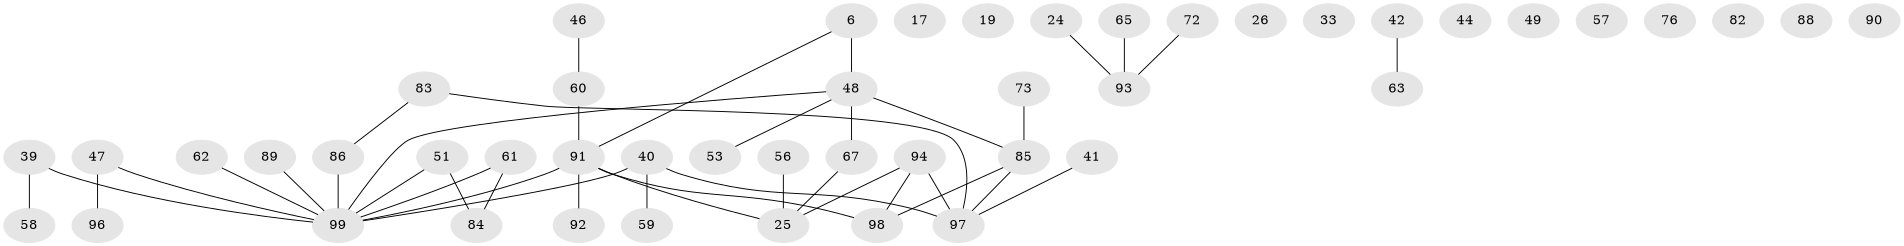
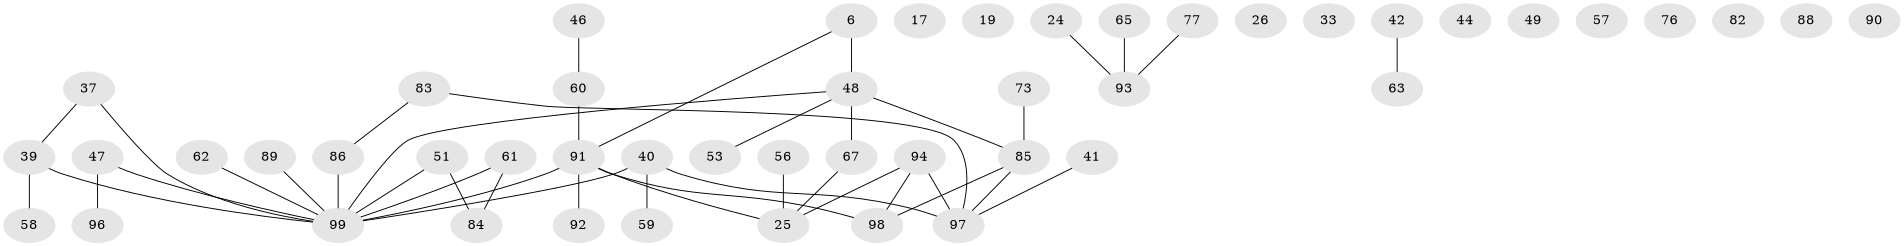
node "72": label "72" -> "77"
node "37": added
